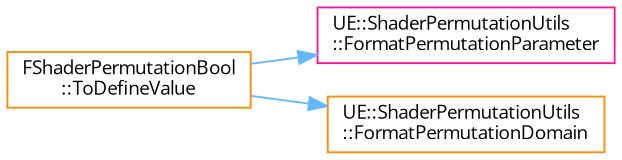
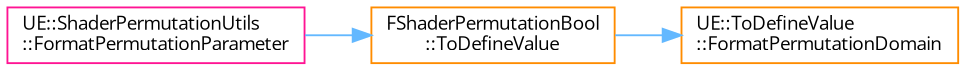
edge "FShaderPermutationBool ::ToDefineValue" -> "UE::ShaderPermutationUtils ::FormatPermutationParameter": reversed
node "UE::ShaderPermutationUtils ::FormatPermutationDomain": label "UE::ShaderPermutationUtils ::FormatPermutationDomain" -> "UE::ToDefineValue ::FormatPermutationDomain"
